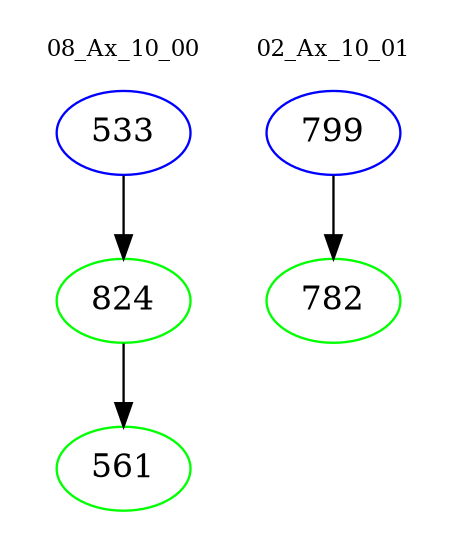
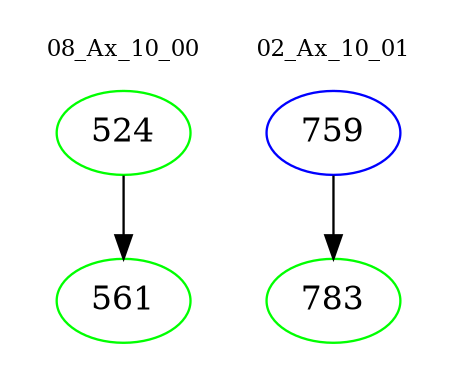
node "533": removed
node "799": label "799" -> "759"
node "824": label "824" -> "524"
node "782": label "782" -> "783"
